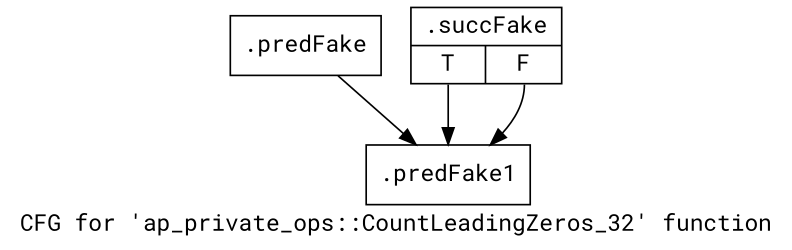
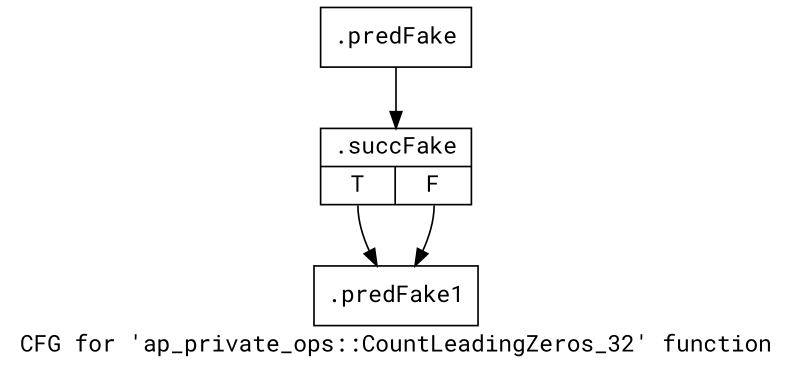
edge ".predFake" -> ".predFake1": now ".predFake" -> ".succFake"
